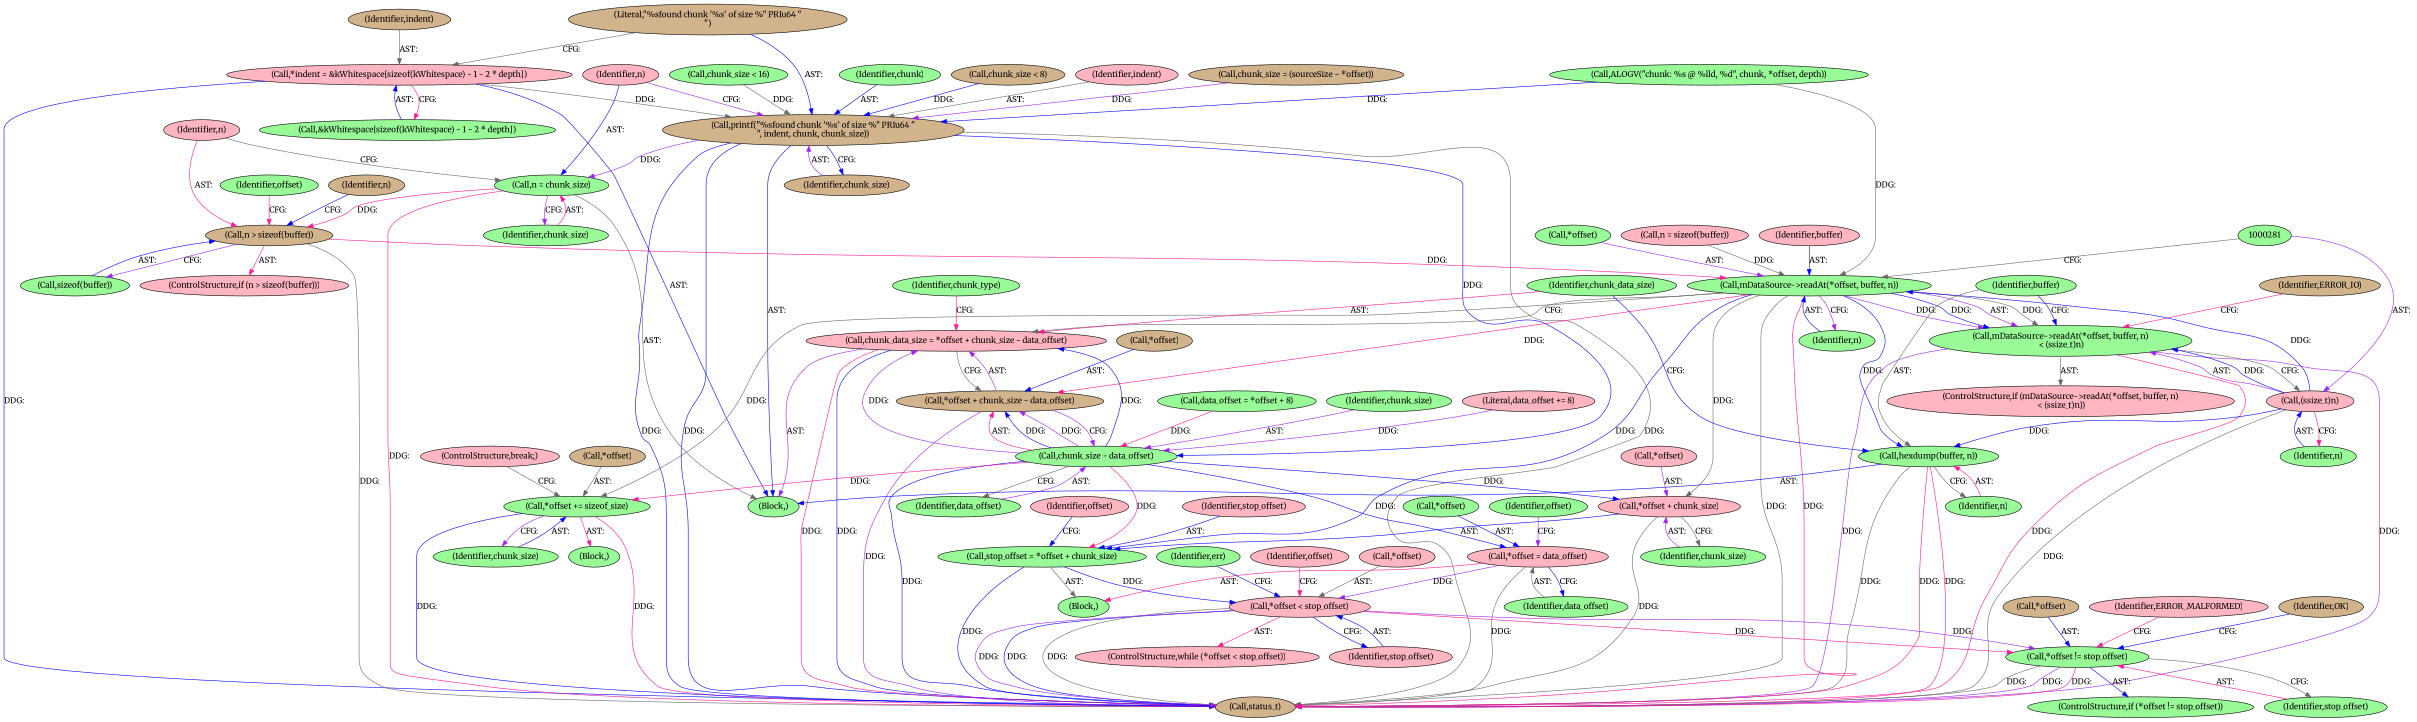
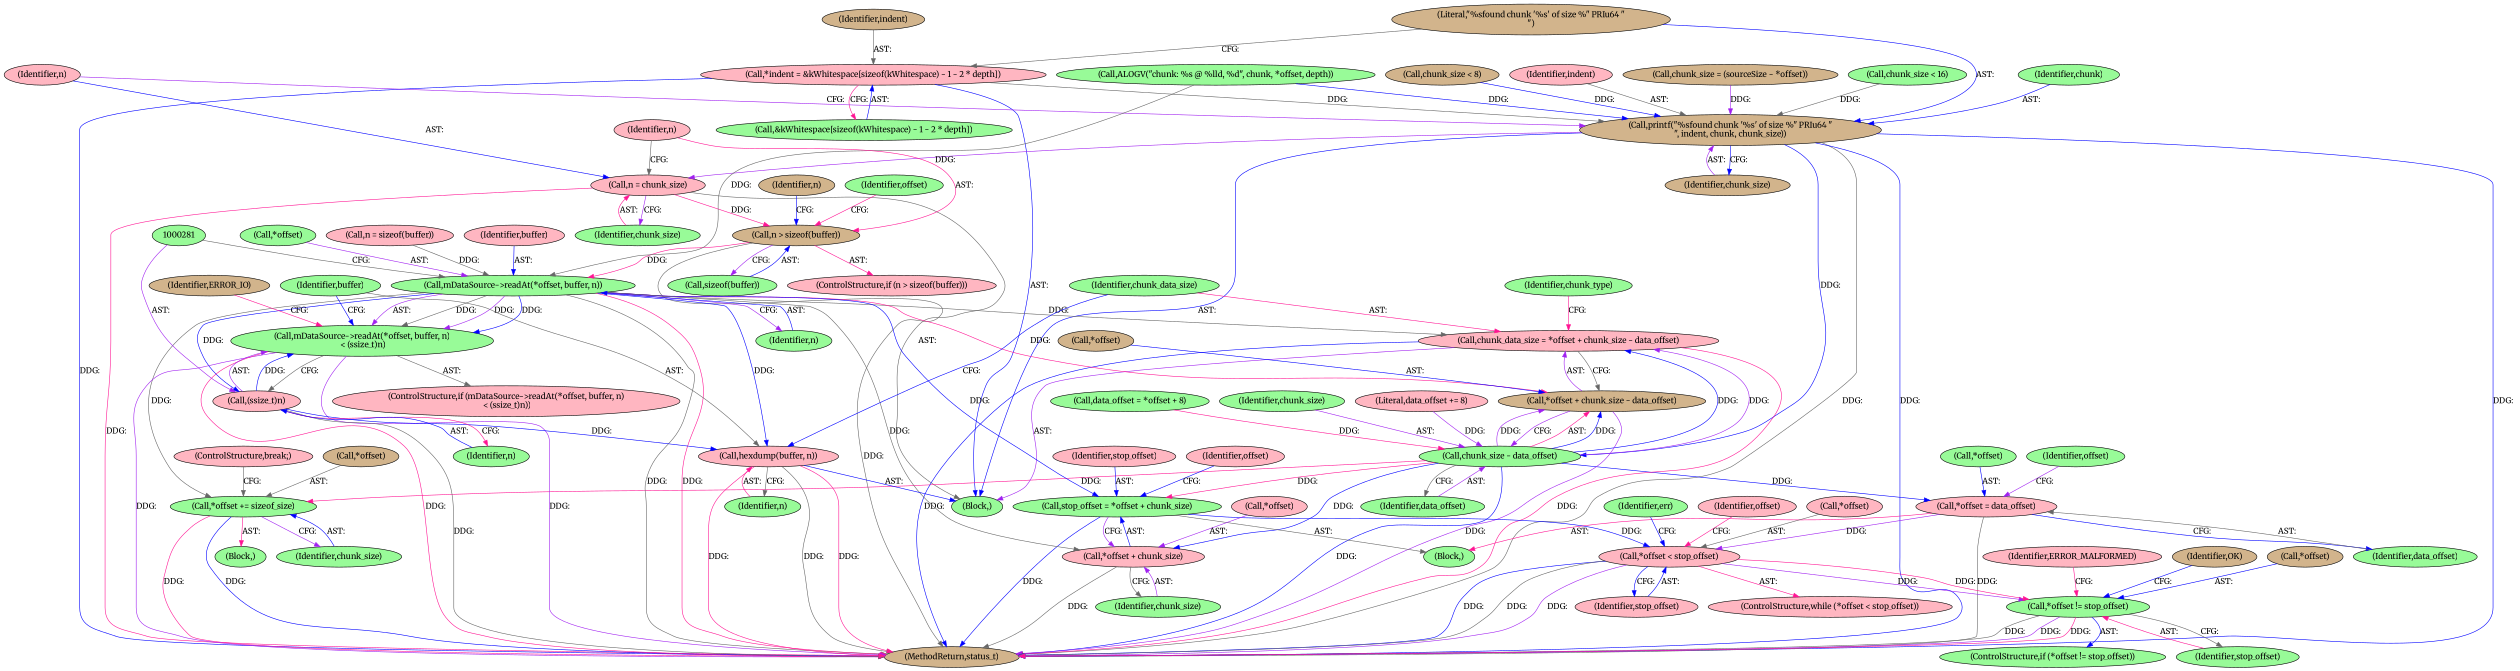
node "(Call,n = chunk_size)": fillcolor palegreen -> lightpink
edge "(Call,mDataSource->readAt(*offset, buffer, n))" -> "(Call,chunk_data_size = *offset + chunk_size - data_offset)": label "CFG: " -> "DDG: "
edge "(Call,(ssize_t)n)" -> "(Call,mDataSource->readAt(*offset, buffer, n))": reversed
node "(Call,hexdump(buffer, n))": fillcolor palegreen -> lightpink
edge "(Call,stop_offset = *offset + chunk_size)" -> "(Call,*offset + chunk_size)": added, label "CFG:"
node "(Call,status_t)": label "(Call,status_t)" -> "(MethodReturn,status_t)"
